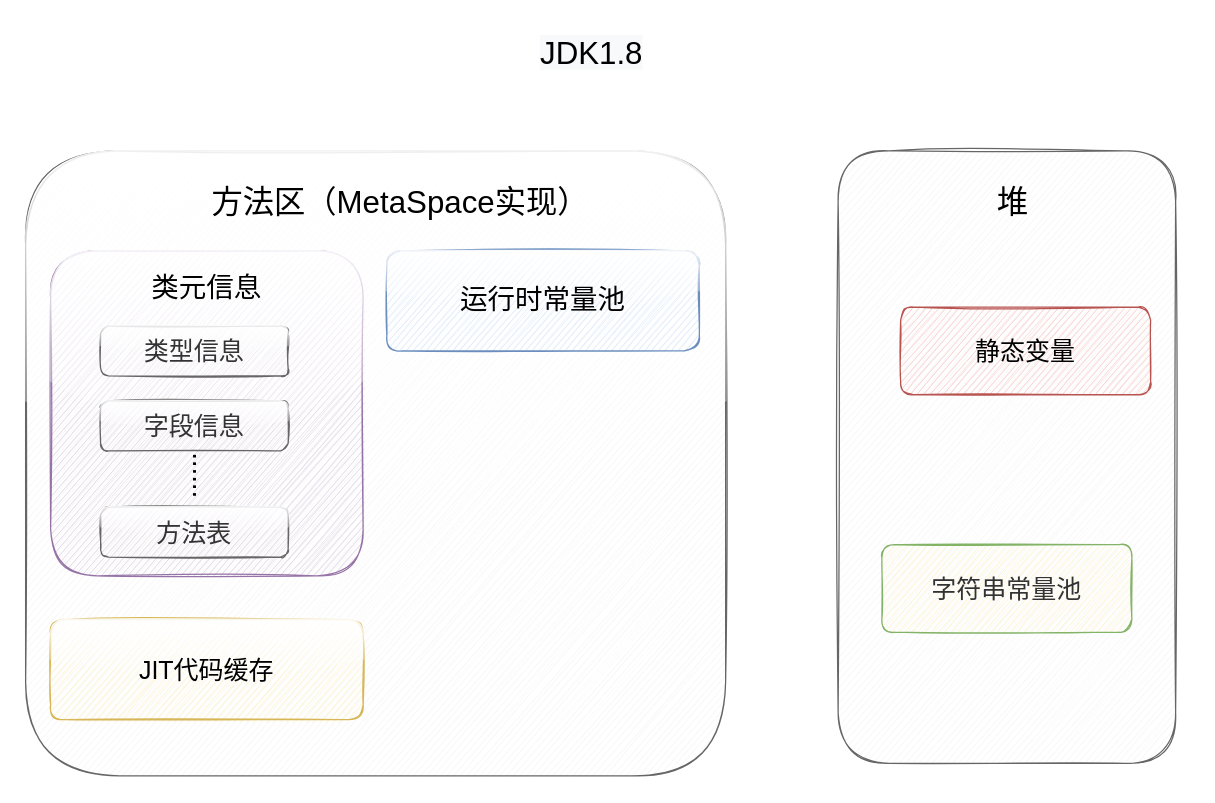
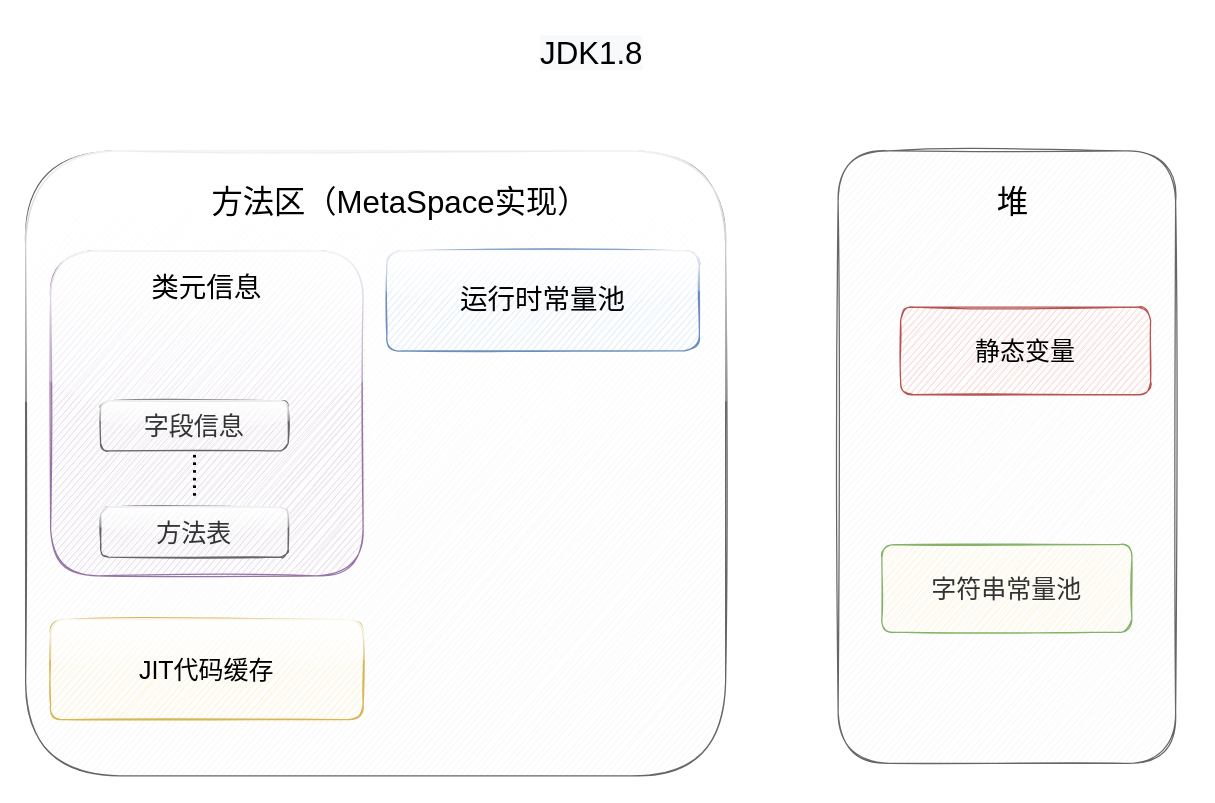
node "类型信息": removed
